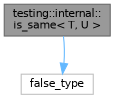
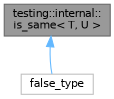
edge "testing::internal:: is_same< T, U >" -> "false_type": reversed
